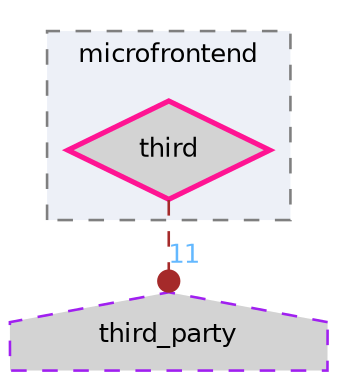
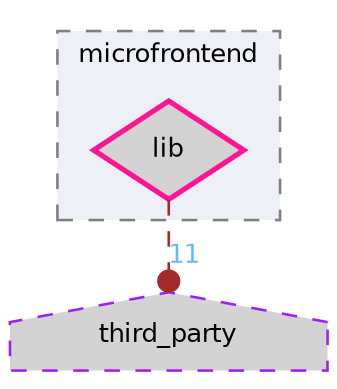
node "third": label "third" -> "lib"
